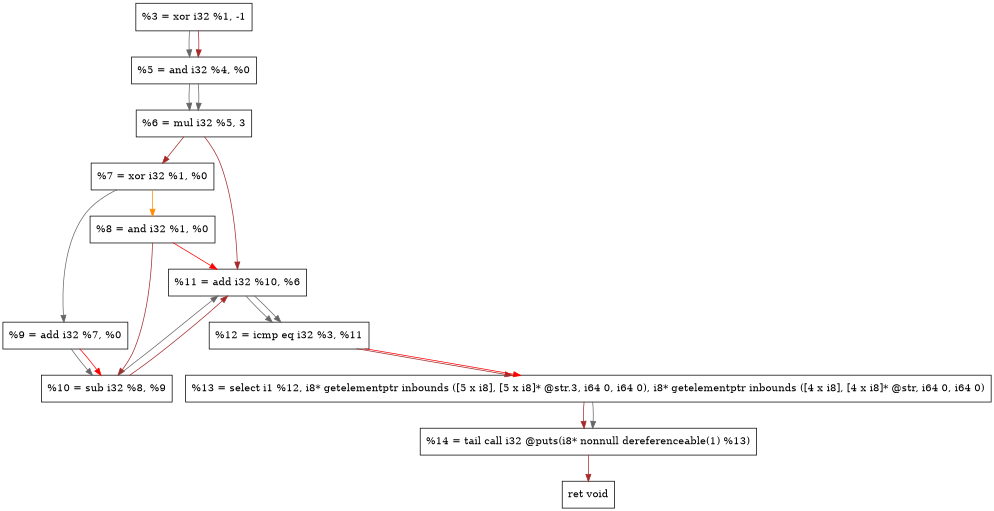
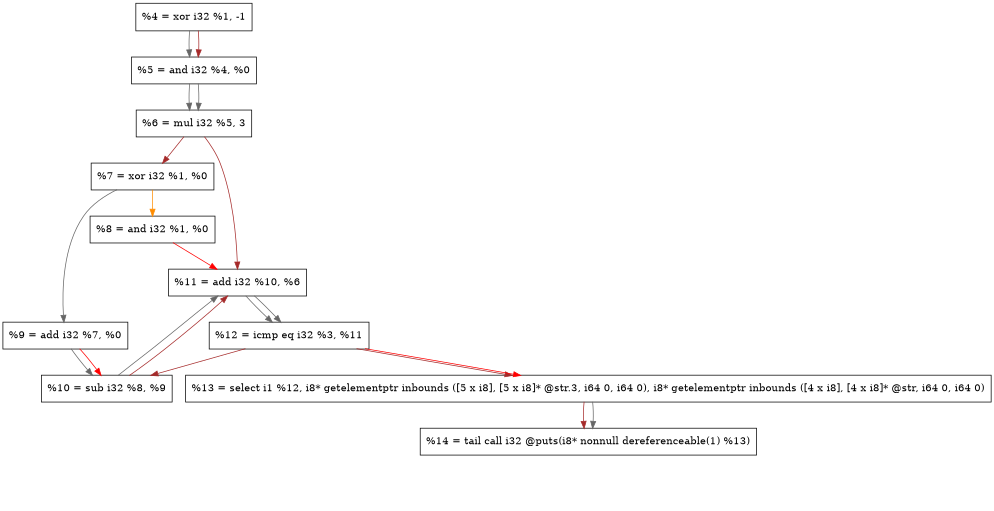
node "%3 = xor i32 %1, -1": label "%3 = xor i32 %1, -1" -> "%4 = xor i32 %1, -1"
edge "%8 = and i32 %1, %0" -> "%10 = sub i32 %8, %9": now "%12 = icmp eq i32 %3, %11" -> "%10 = sub i32 %8, %9"
node "ret void": removed
